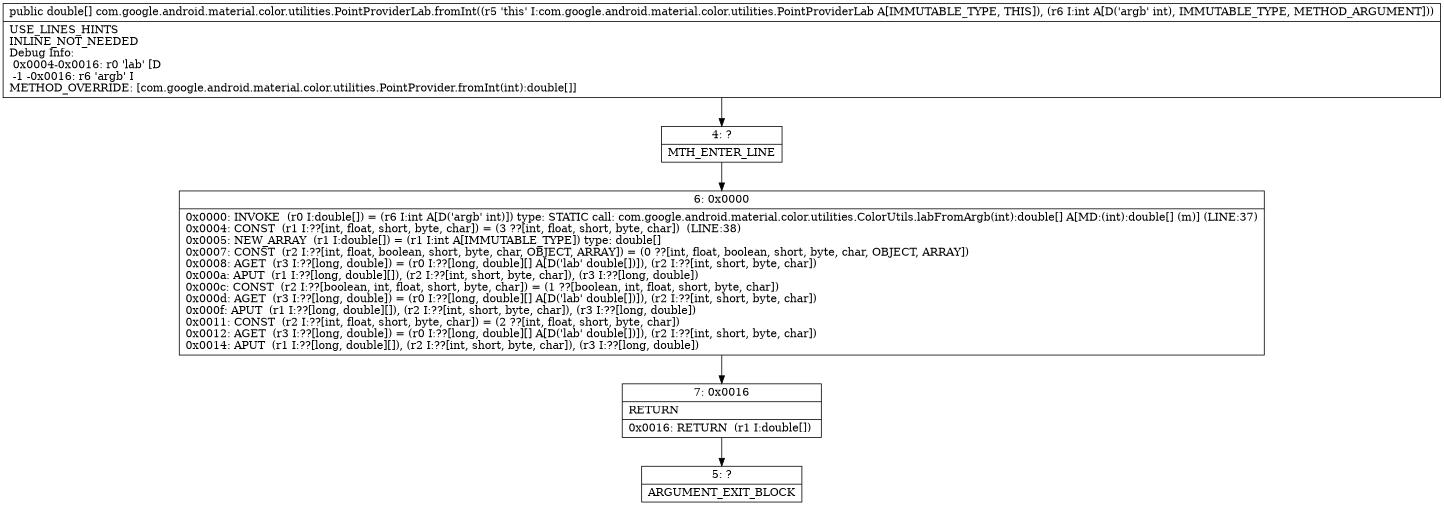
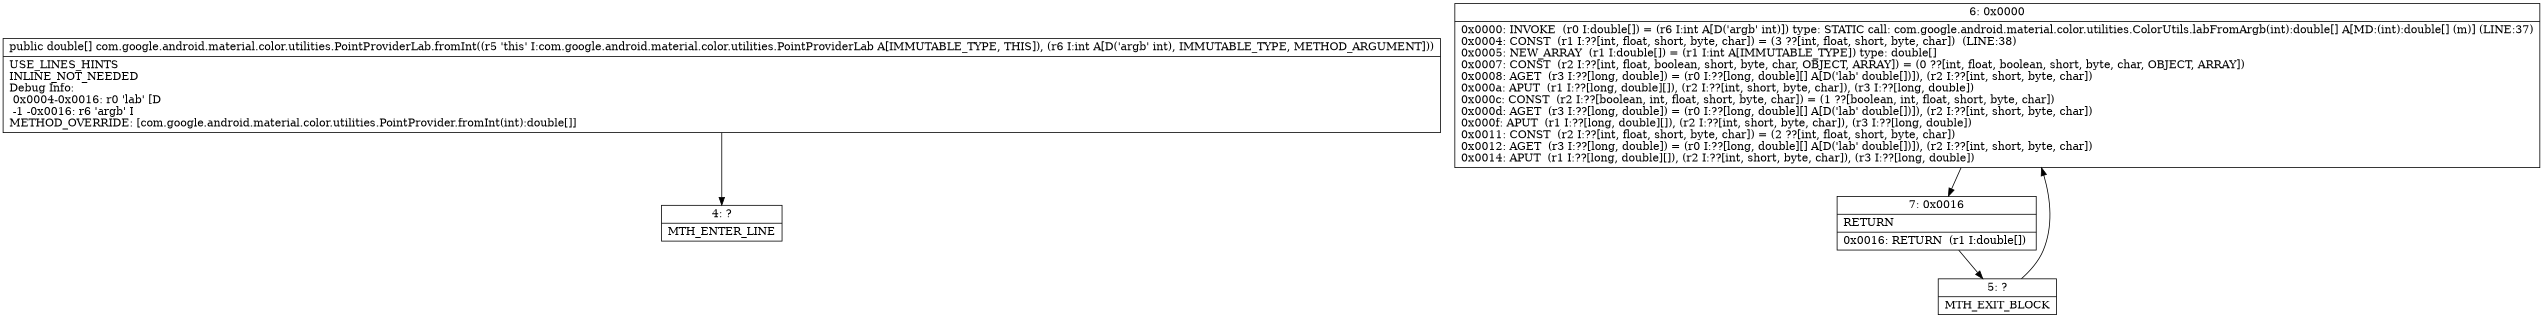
edge "4: ?" -> "6: 0x0000": now "5: ?" -> "6: 0x0000"
node "5: ?": text "ARGUMENT_EXIT_BLOCK" -> "MTH_EXIT_BLOCK"
